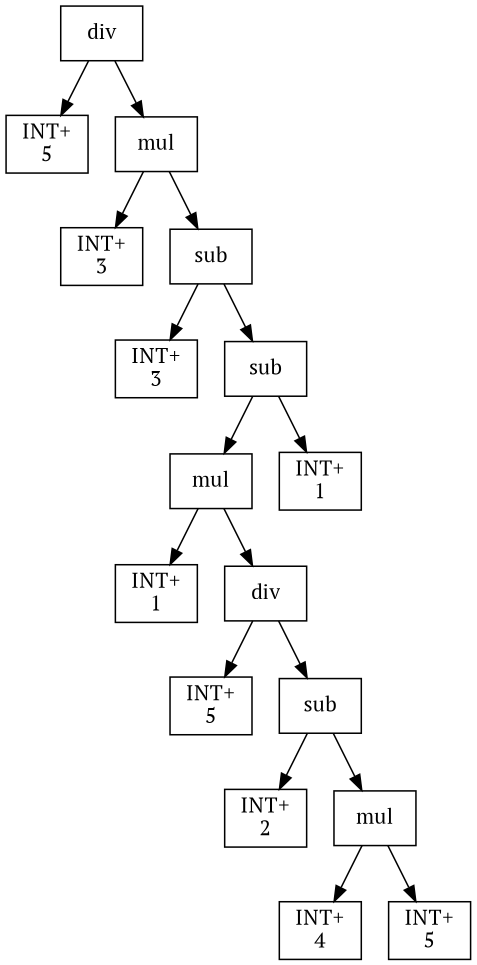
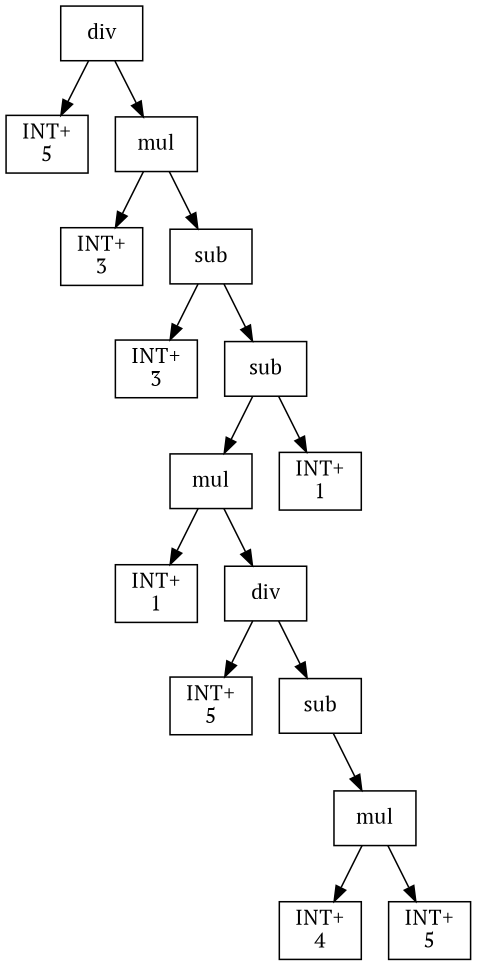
node "INT+ 2": removed
